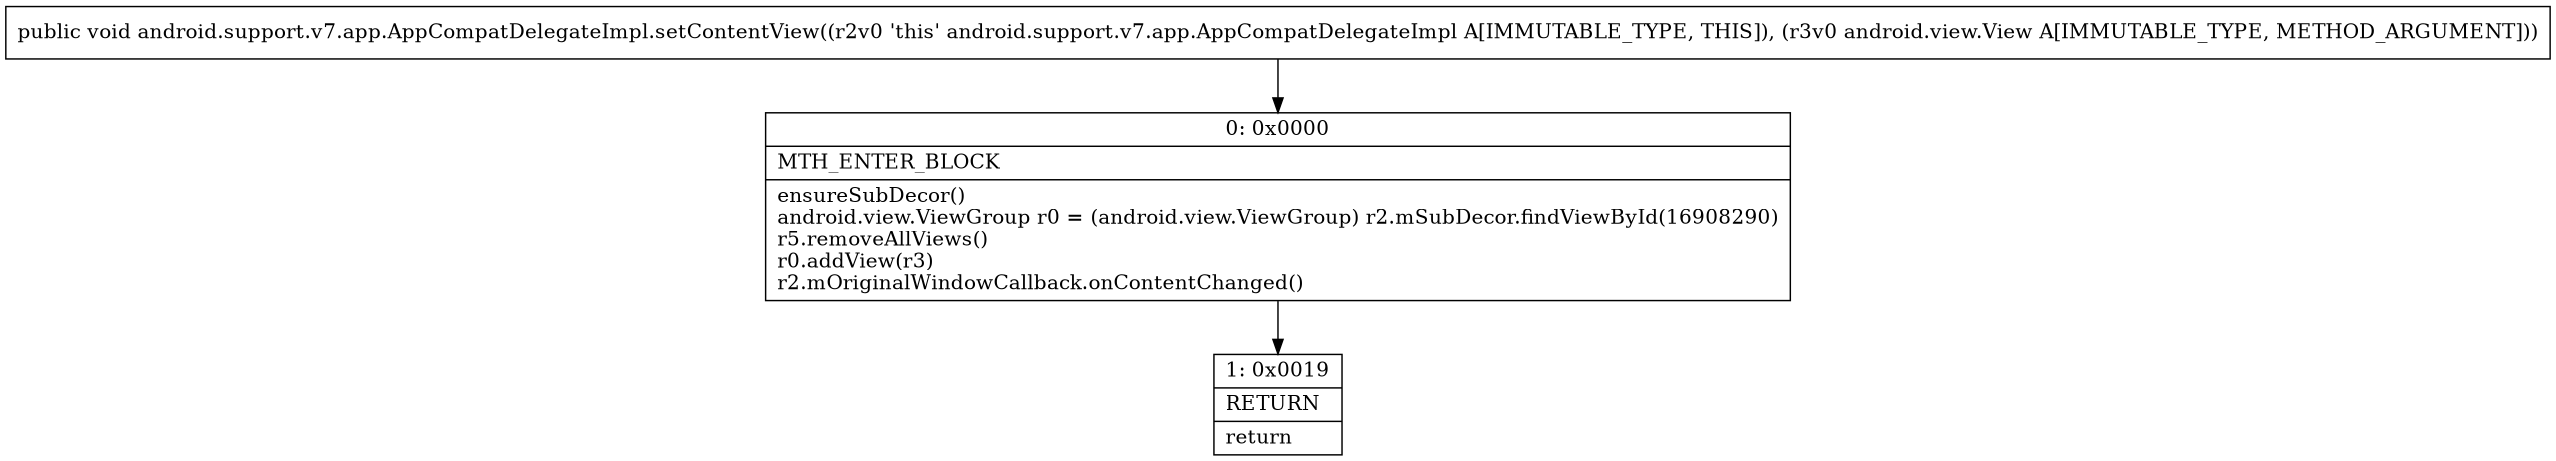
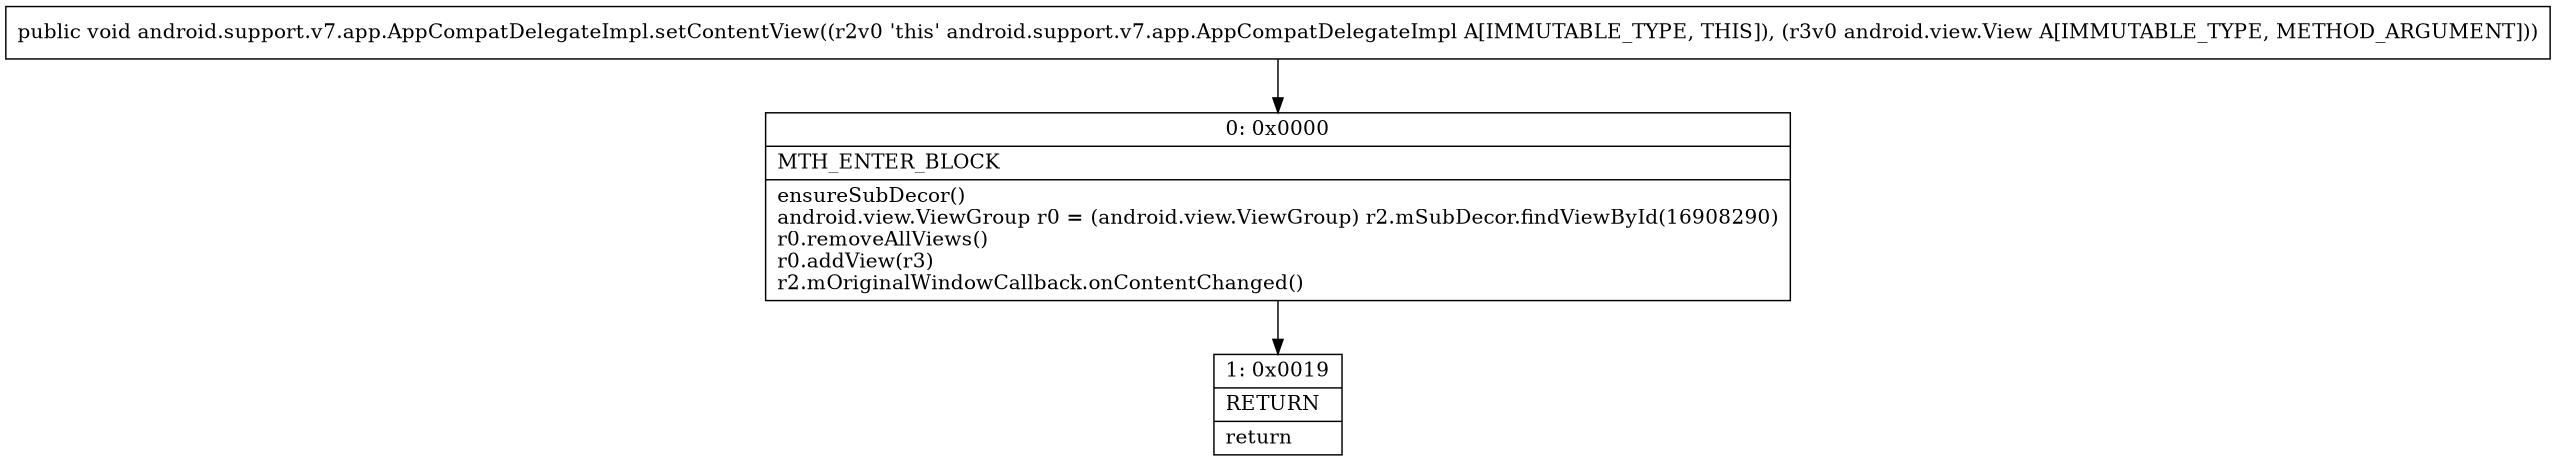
node "0: 0x0000": text "r5.removeAllViews()" -> "r0.removeAllViews()"
